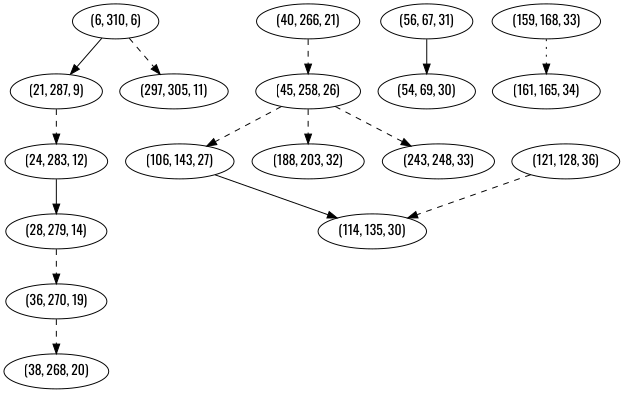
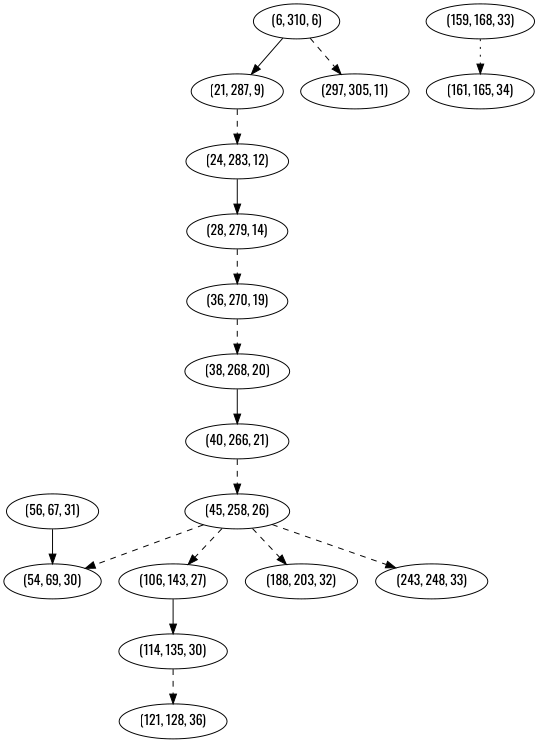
edge "(121, 128, 36)" -> "(114, 135, 30)": reversed
edge "(38, 268, 20)" -> "(40, 266, 21)": added
edge "(45, 258, 26)" -> "(54, 69, 30)": added
